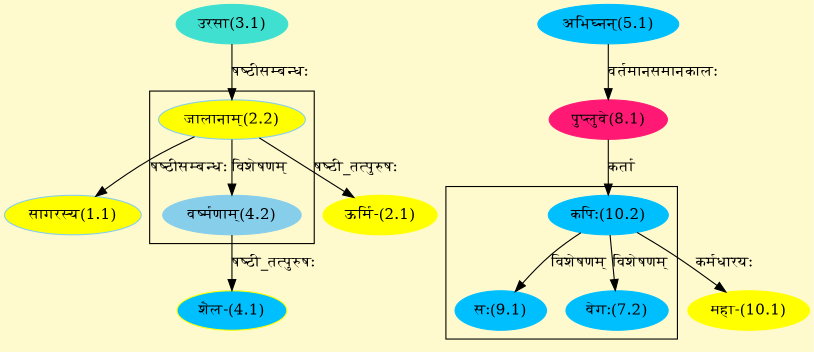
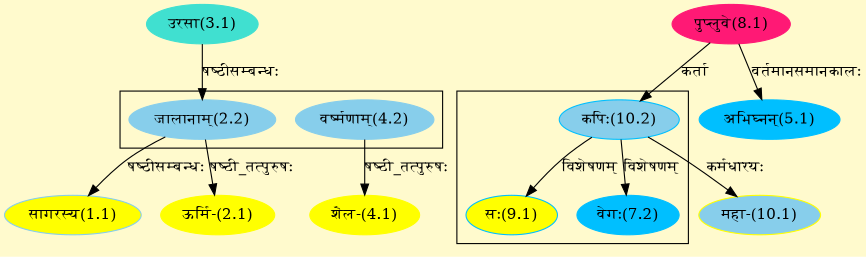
edge "अभिघ्नन्(5.1)" -> "पुप्लुवे(8.1)": reversed
node "जालानाम्(2.2)": fillcolor #ffff00 -> #87ceeb
edge "जालानाम्(2.2)" -> "वर्ष्मणाम्(4.2)": removed, label "विशेषणम्"
node "कपिः(10.2)": fillcolor #00bfff -> #87ceeb
node "शैल-(4.1)": fillcolor #00bfff -> #ffff00
node "सः(9.1)": fillcolor #00bfff -> #ffff00
node "महा-(10.1)": fillcolor #ffff00 -> #87ceeb
